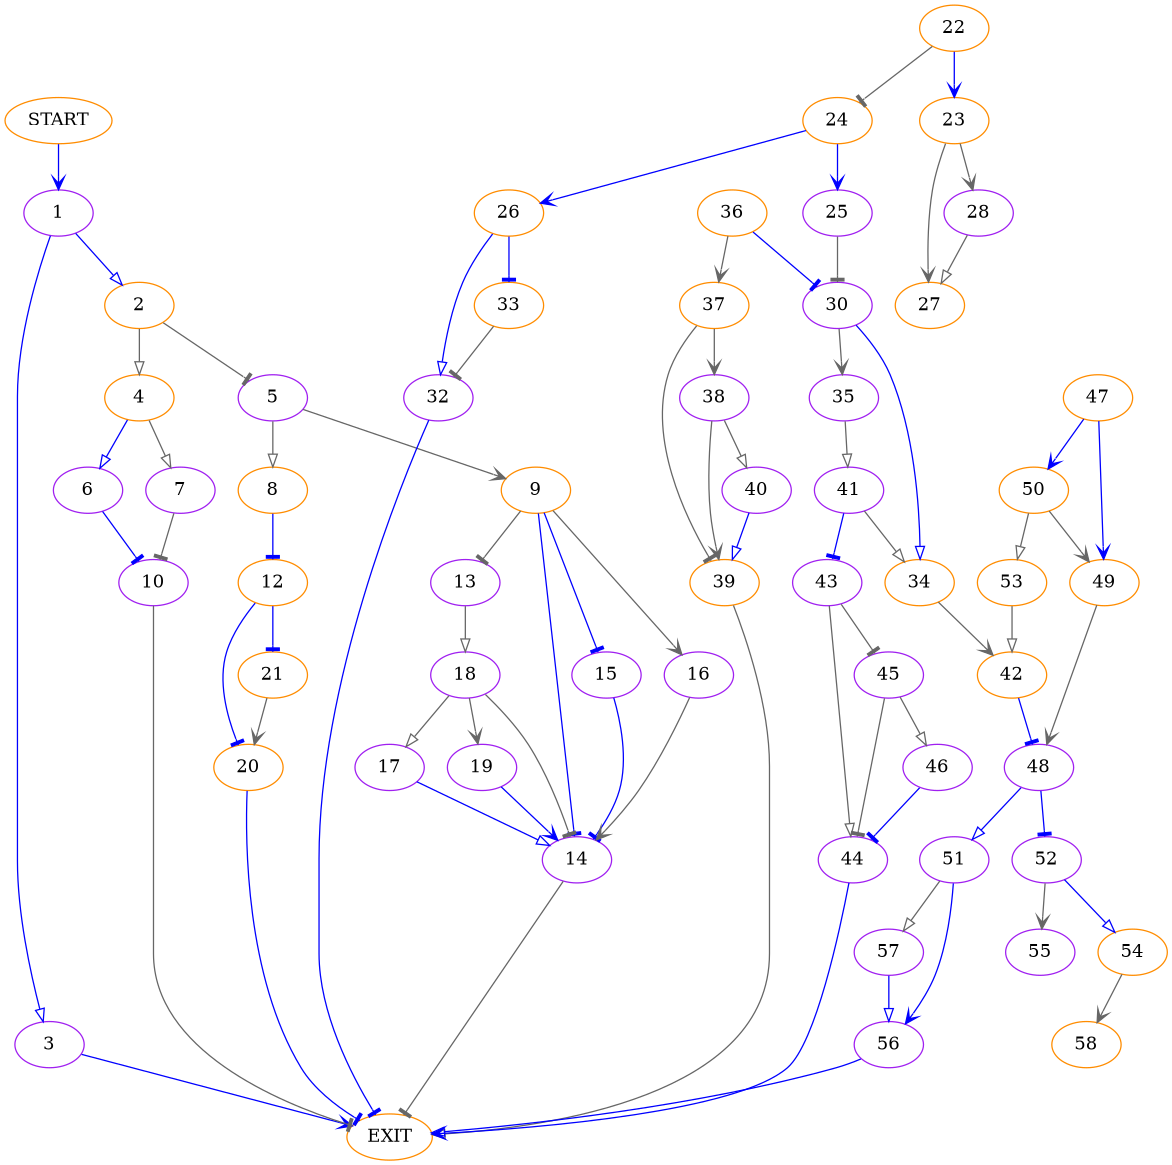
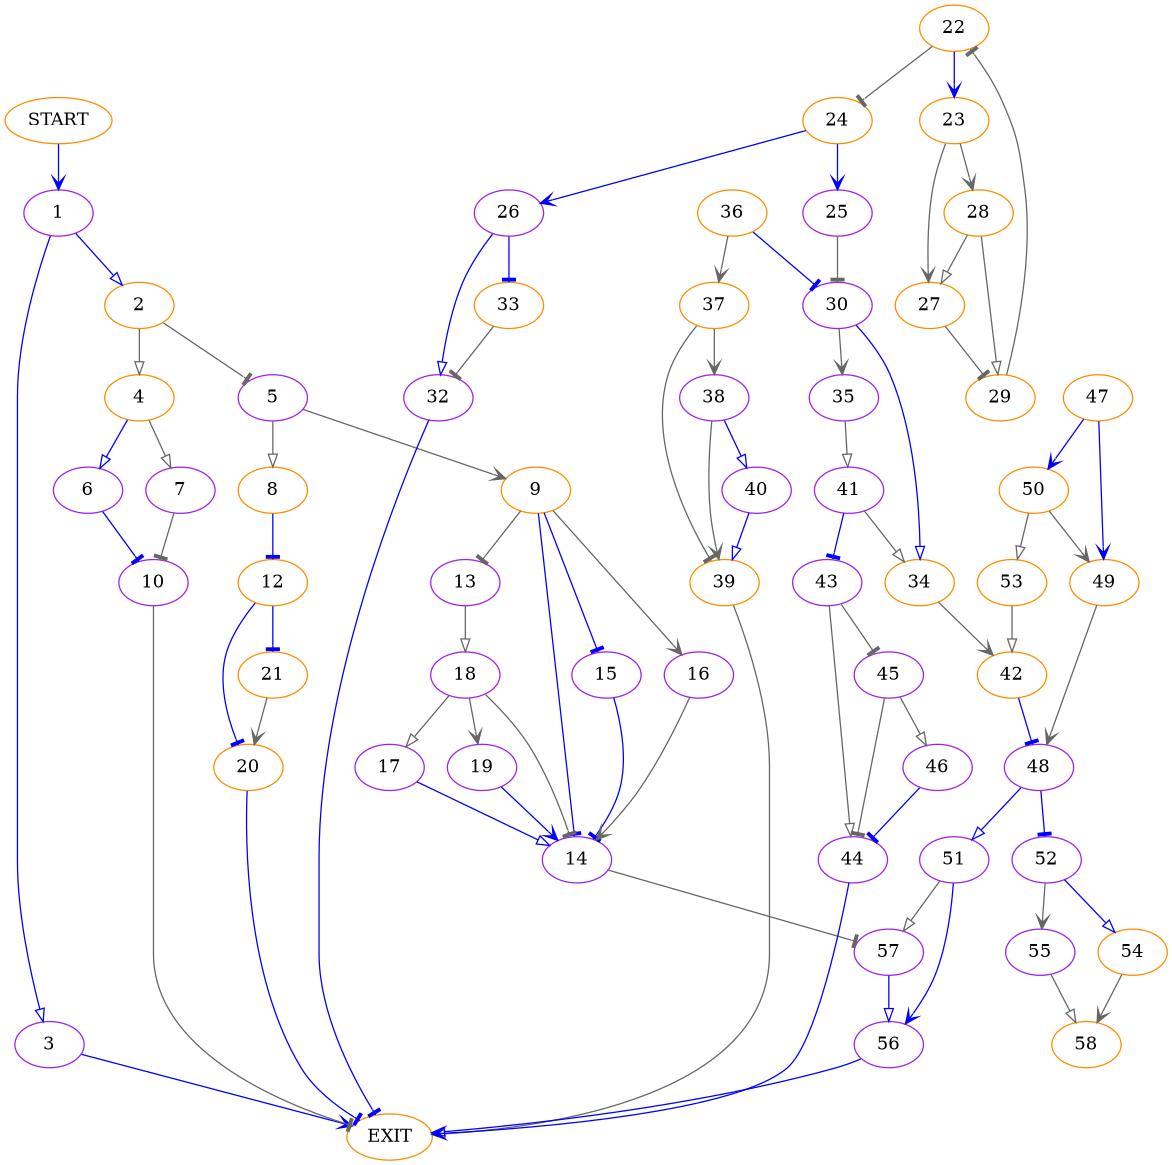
node "26": color darkorange -> purple
node "28": color purple -> darkorange
node "29": added
edge "38" -> "40": color gray40 -> blue
edge "55" -> "58": added
edge "14" -> "EXIT": now "14" -> "57"
